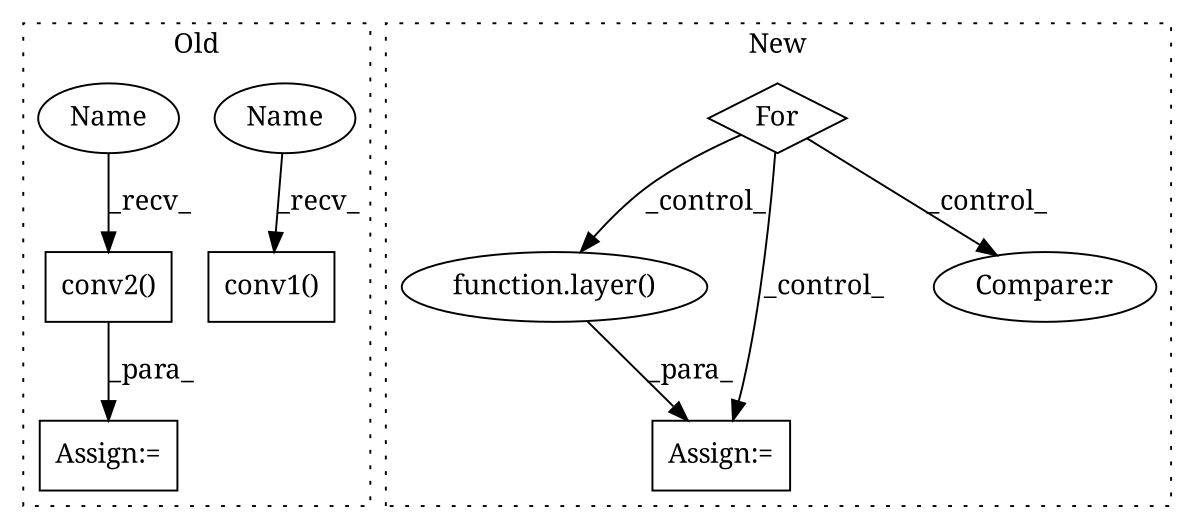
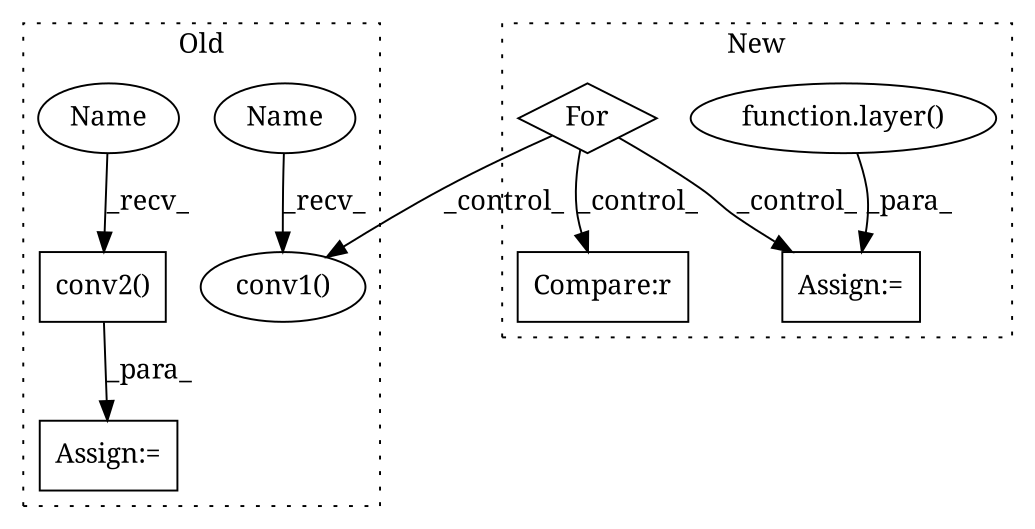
edge "For" -> "function.layer()": now "For" -> "conv1()"
node "conv1()": shape box -> ellipse
node "Compare:r": shape ellipse -> box
